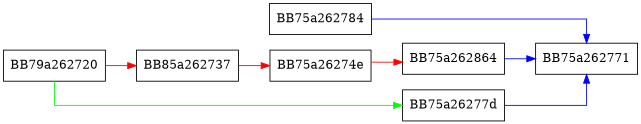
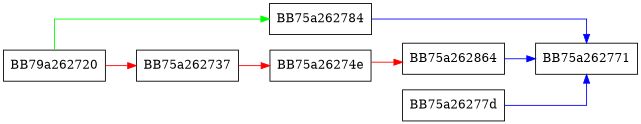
node "BB85a262737": label "BB85a262737" -> "BB75a262737"
edge "BB79a262720" -> "BB75a26277d": now "BB79a262720" -> "BB75a262784"
